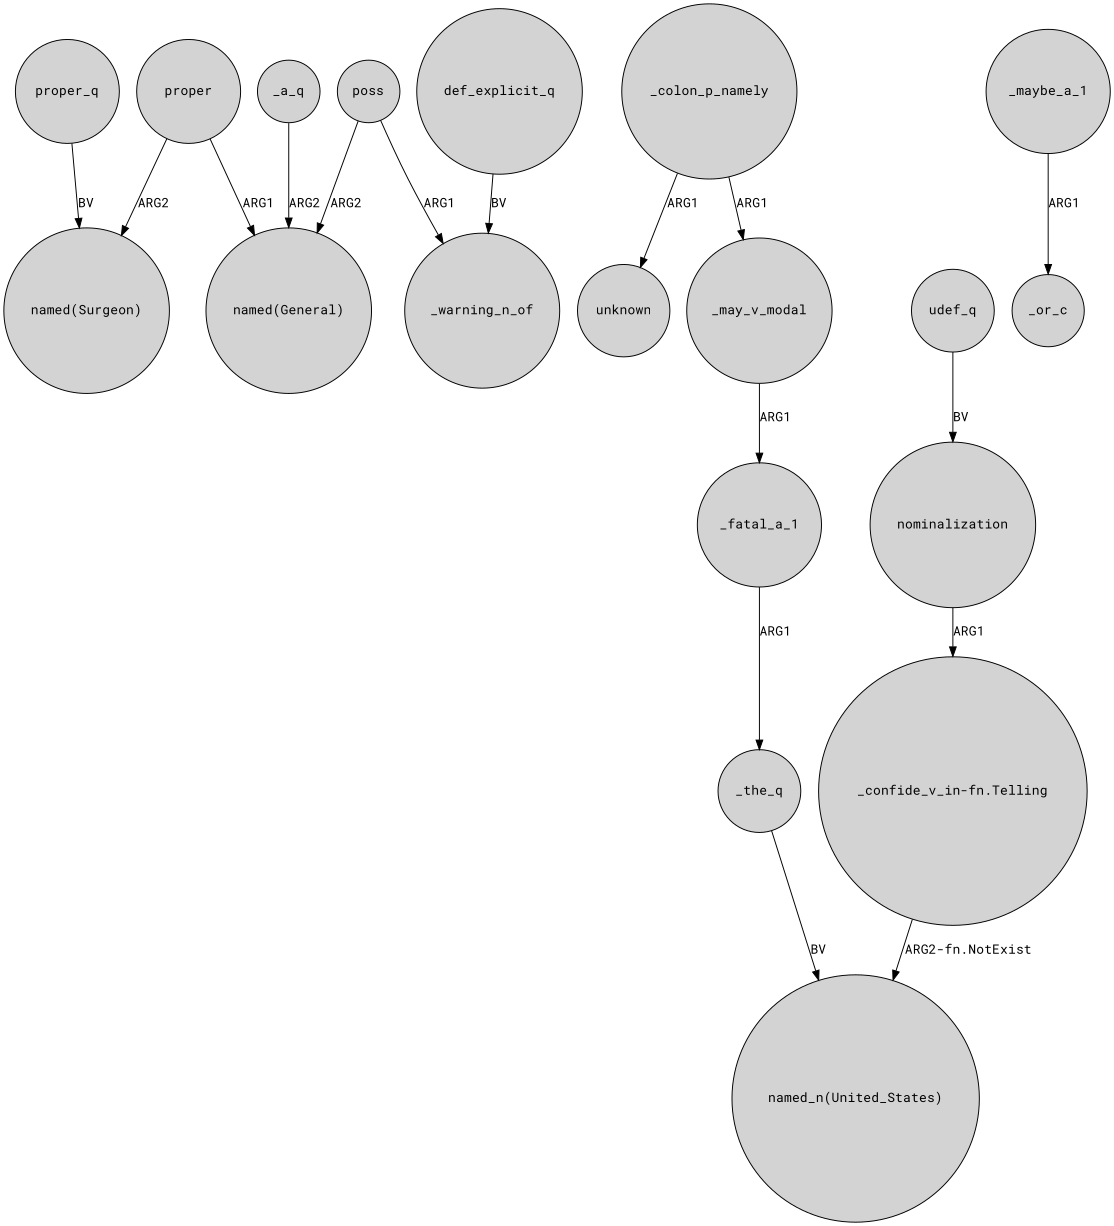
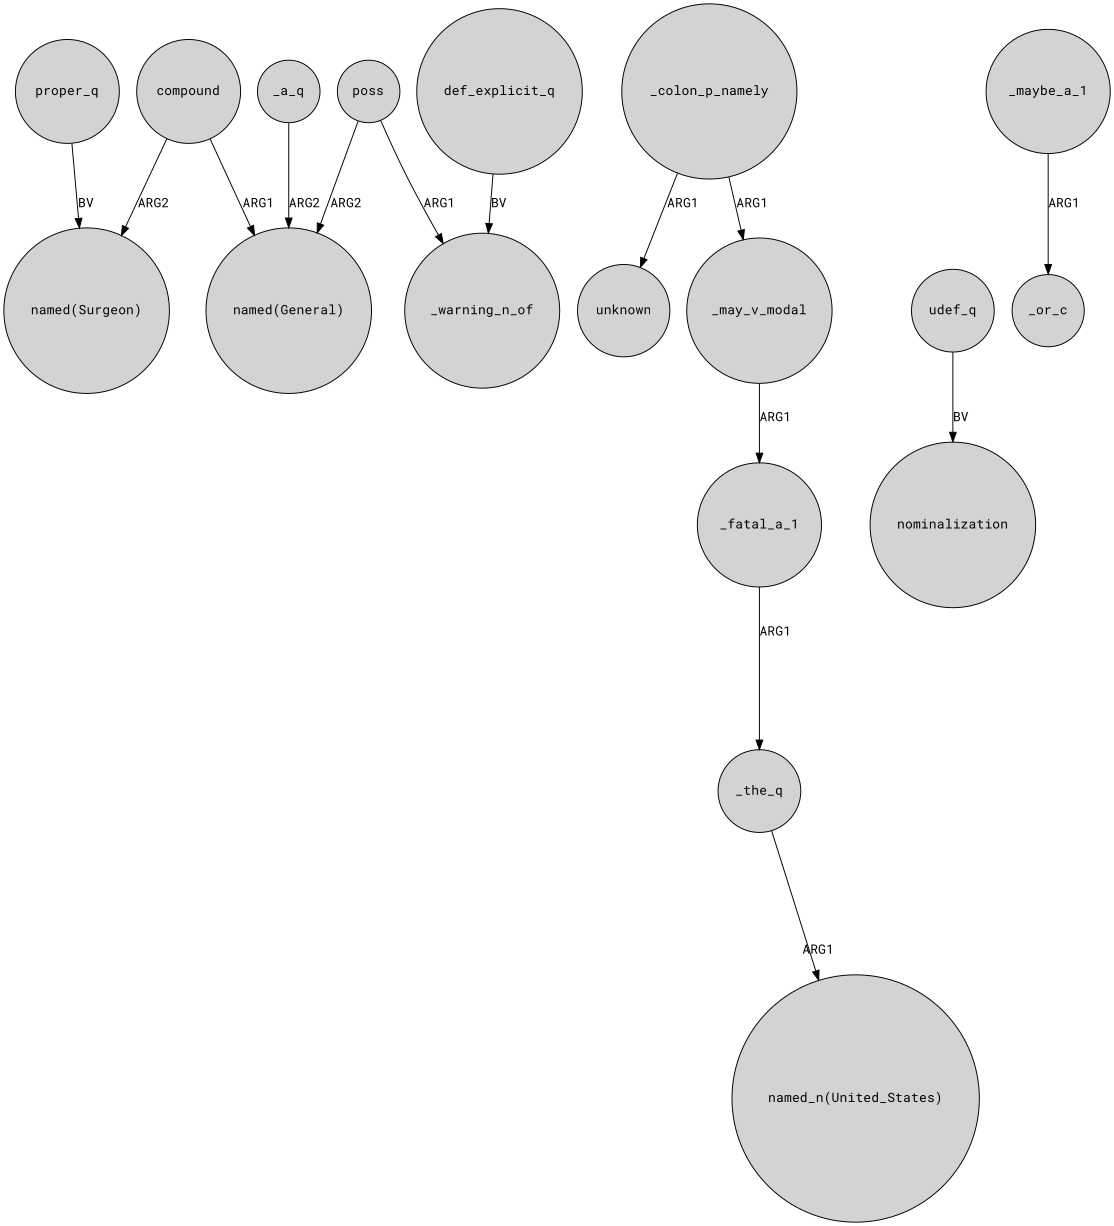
node "proper": label "proper" -> "compound"
node "_confide_v_in-fn.Telling": removed
edge "_the_q" -> "named_n(United_States)": label "BV" -> "ARG1"
